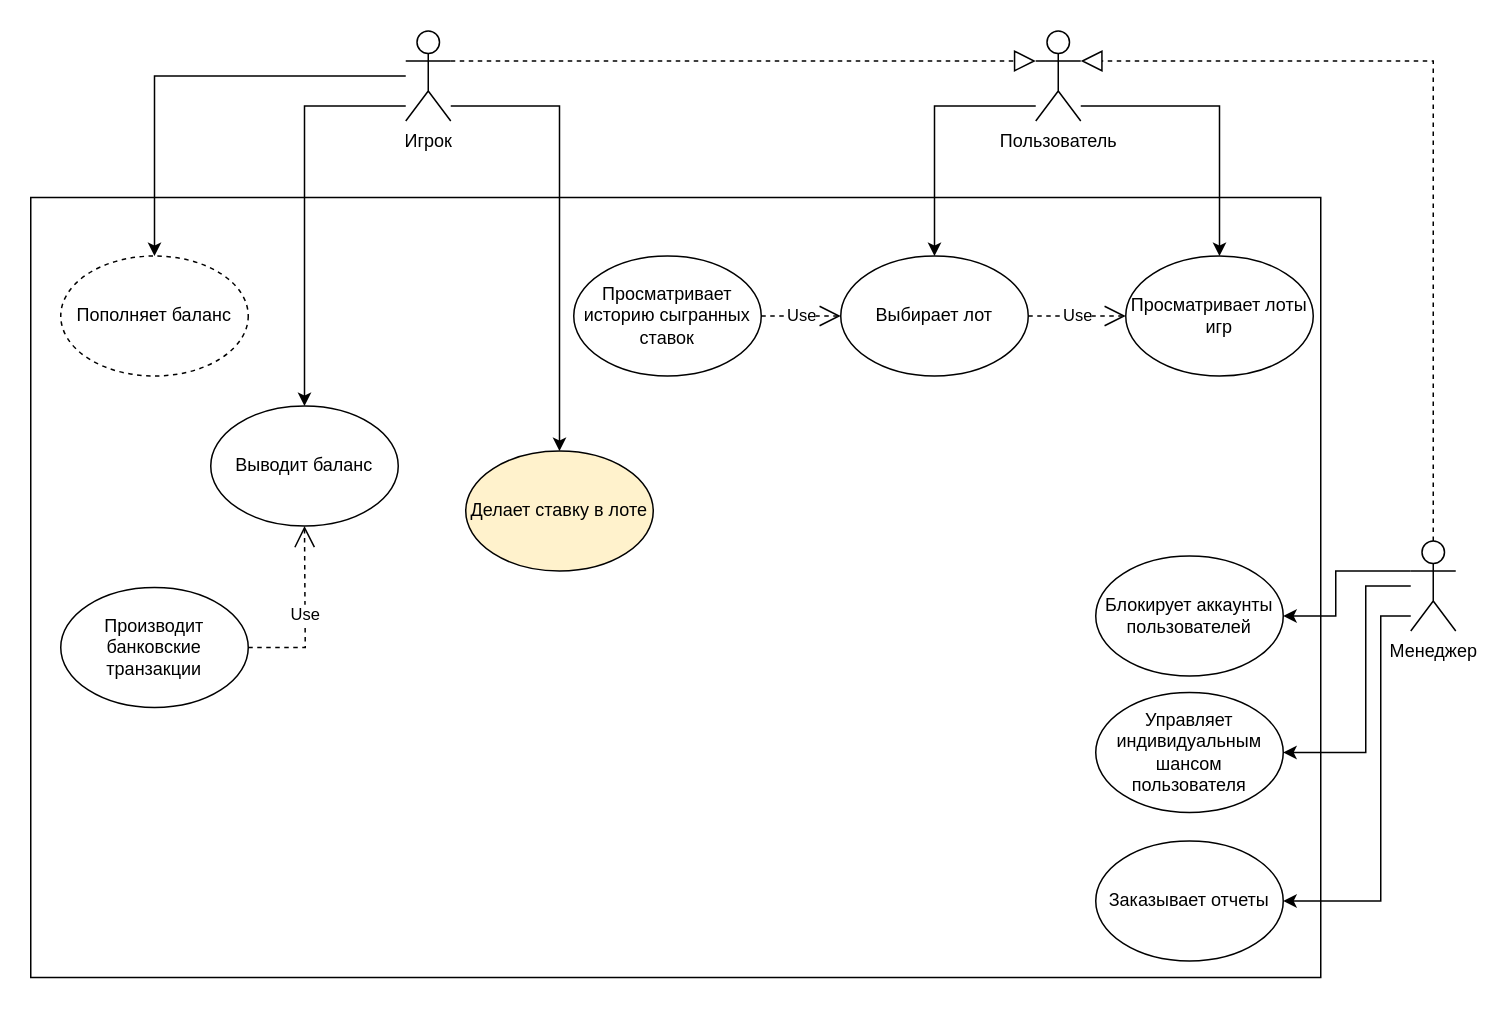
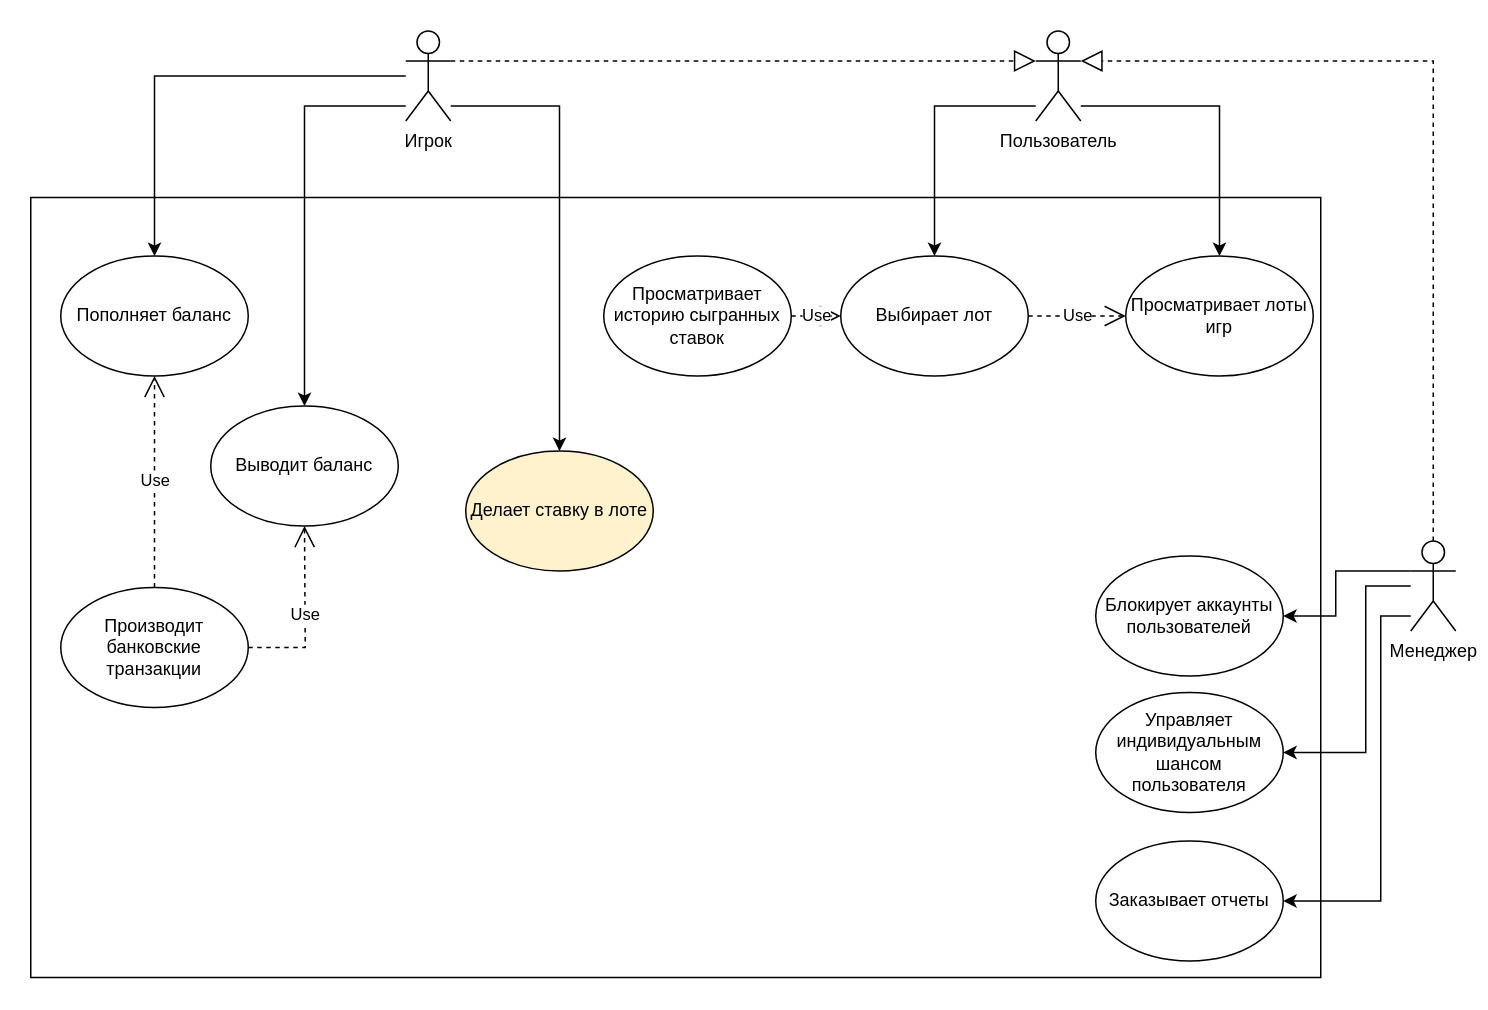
node "Пополняет баланс": style dashed -> solid
node "Просматривает историю сыгранных ставок": moved (668, 316) -> (698, 316)
edge "Производит банковские транзакции" -> "Пополняет баланс": added, label "Use"
